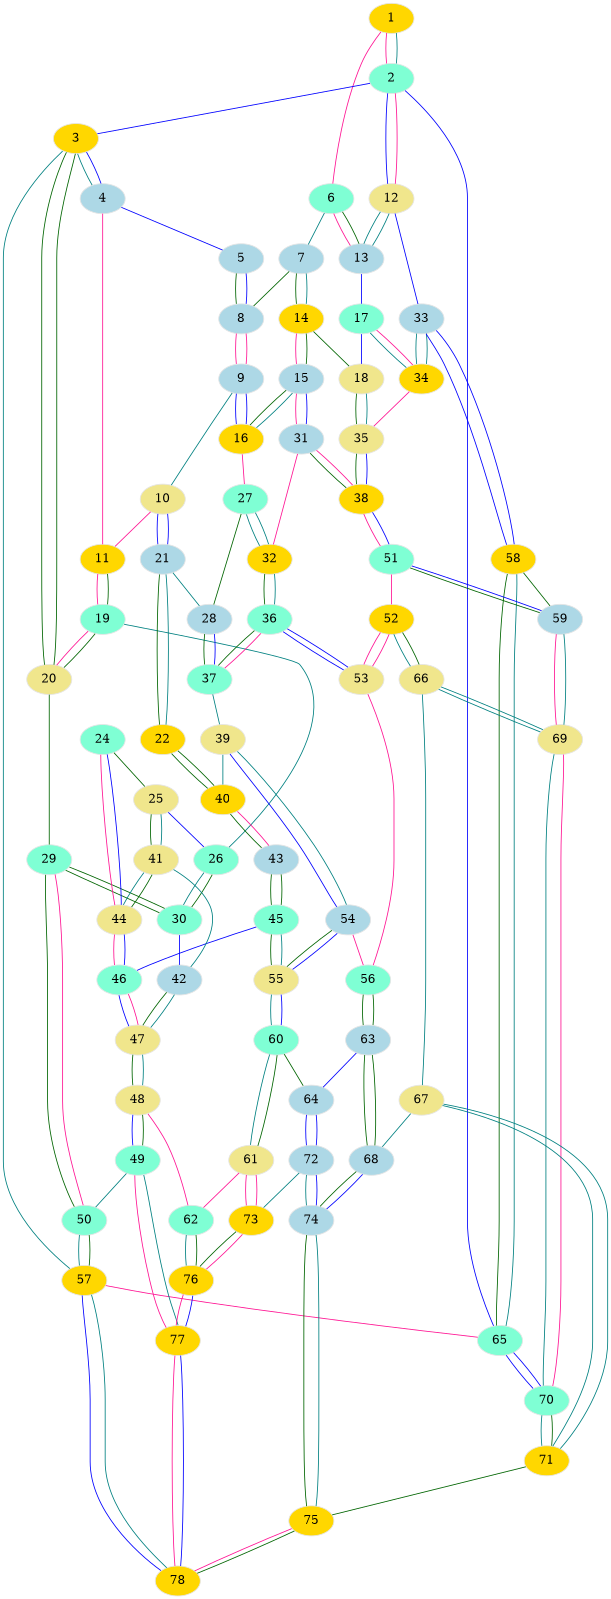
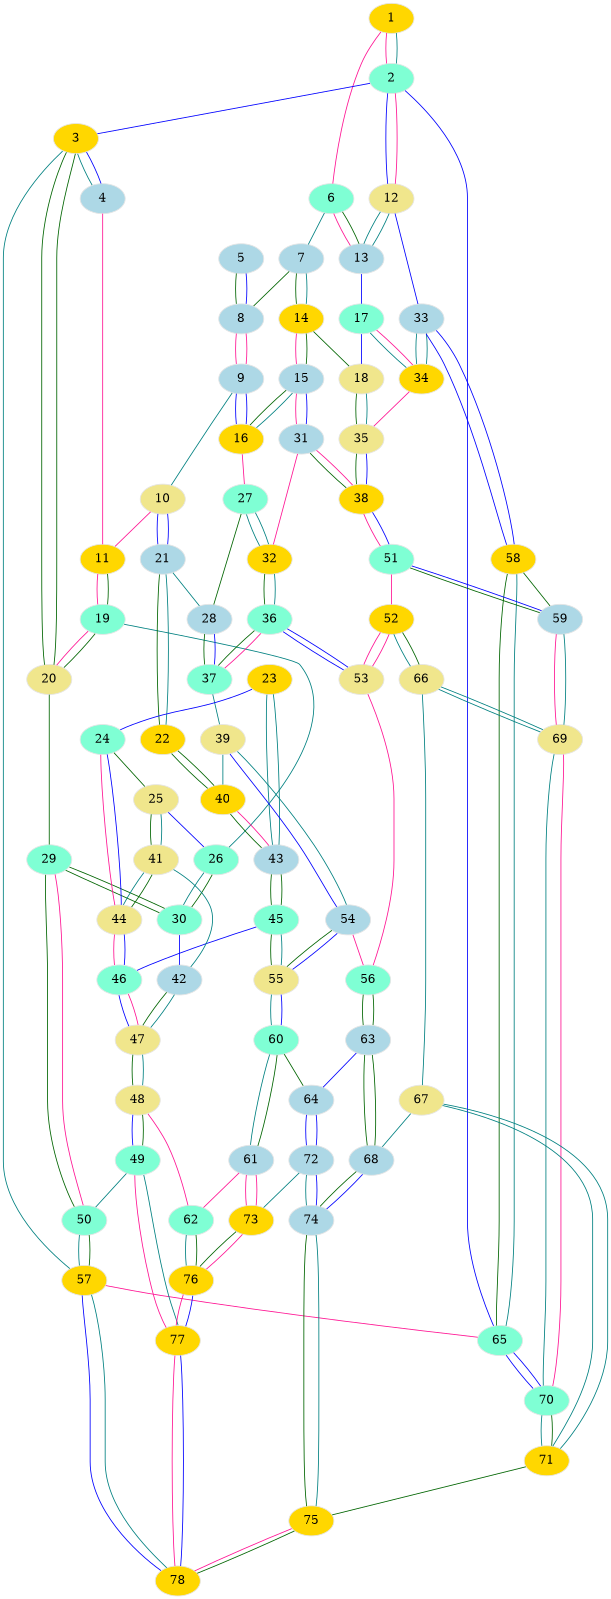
edge "4" -- "5": removed
node "23": added
node "61": fillcolor khaki -> lightblue
